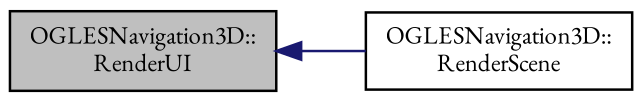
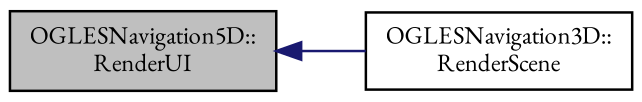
node "OGLESNavigation3D:: RenderUI": label "OGLESNavigation3D:: RenderUI" -> "OGLESNavigation5D:: RenderUI"
